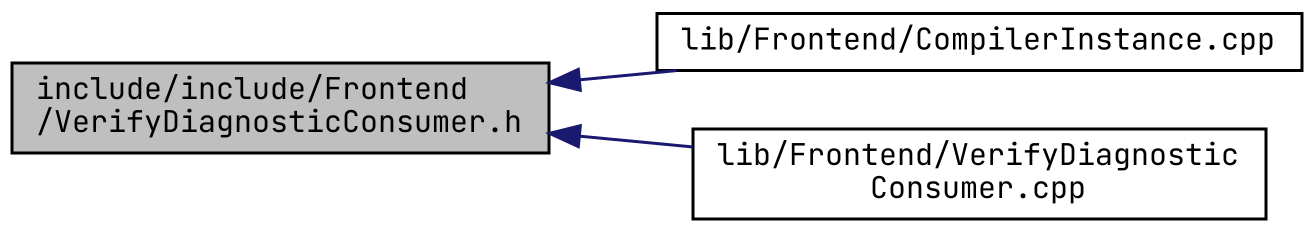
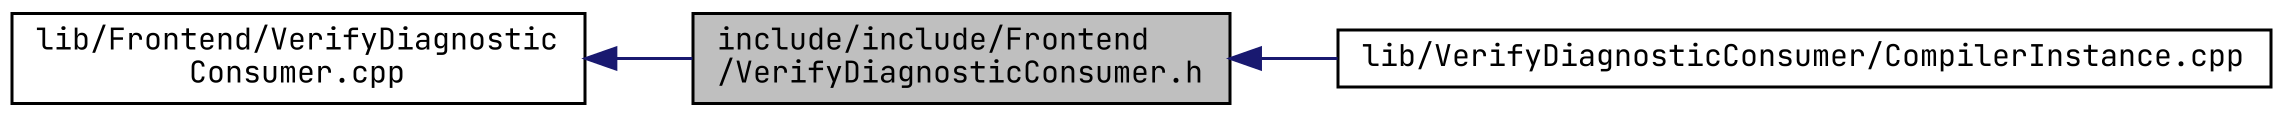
node "lib/Frontend/CompilerInstance.cpp": label "lib/Frontend/CompilerInstance.cpp" -> "lib/VerifyDiagnosticConsumer/CompilerInstance.cpp"
edge "lib/Frontend/VerifyDiagnostic Consumer.cpp" -> "include/include/Frontend /VerifyDiagnosticConsumer.h": reversed
